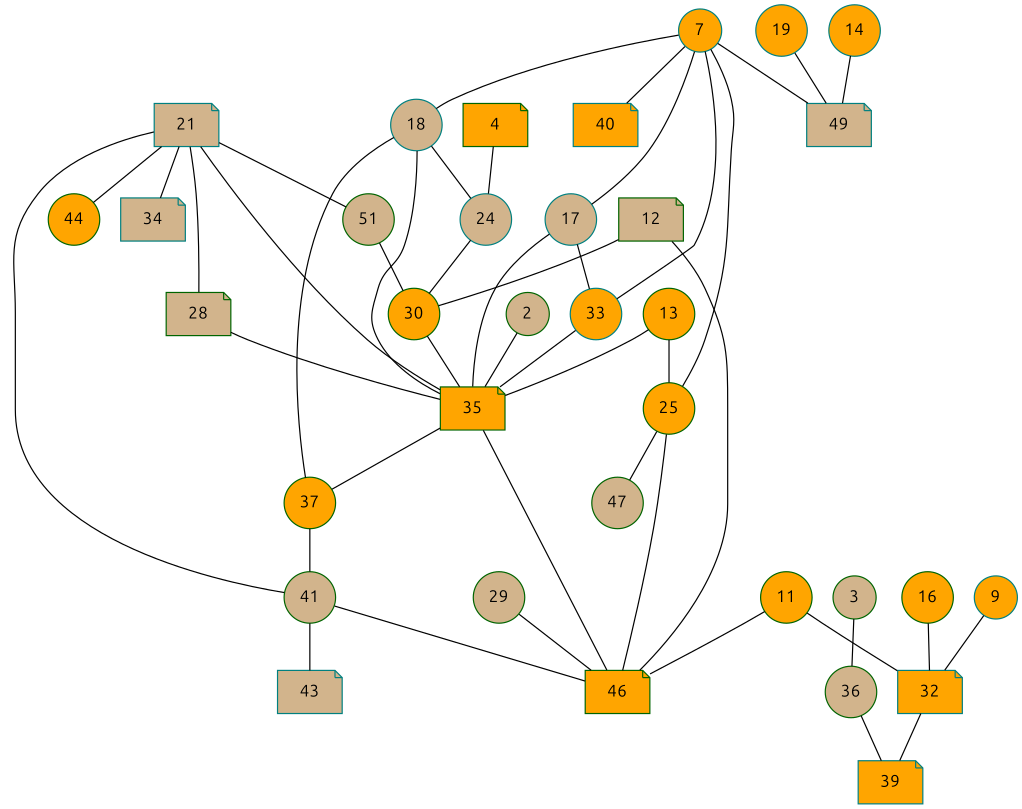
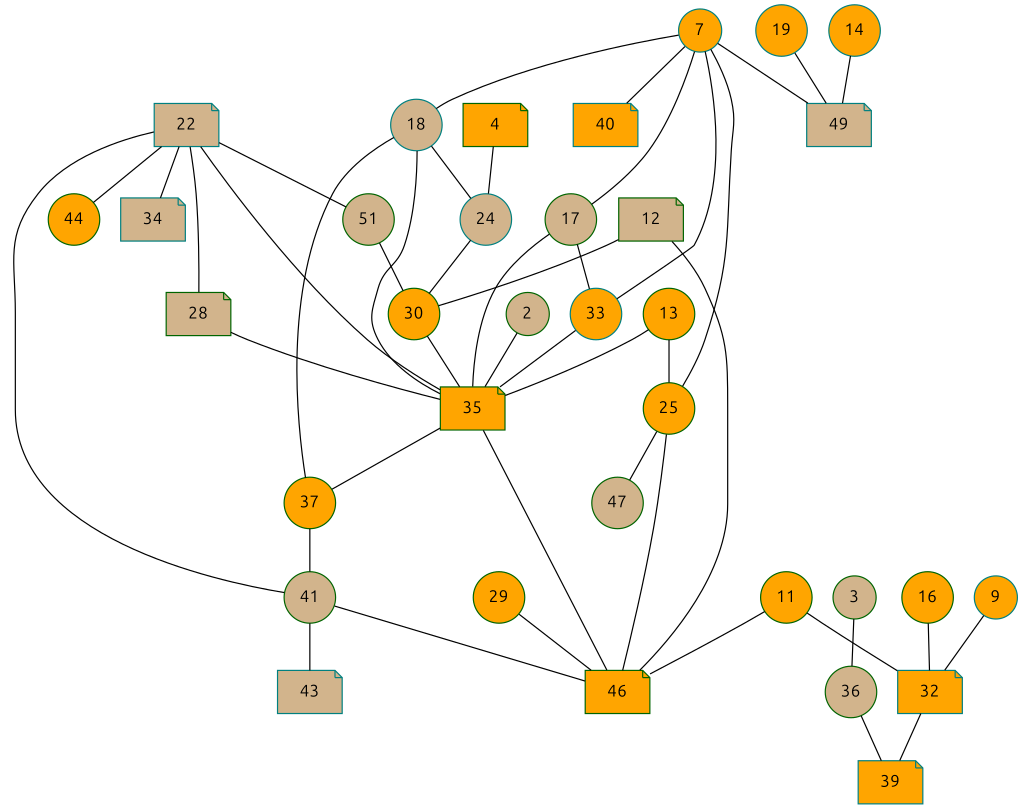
node "21": label "21" -> "22"
node "17": color teal -> darkgreen
node "29": fillcolor tan -> orange
